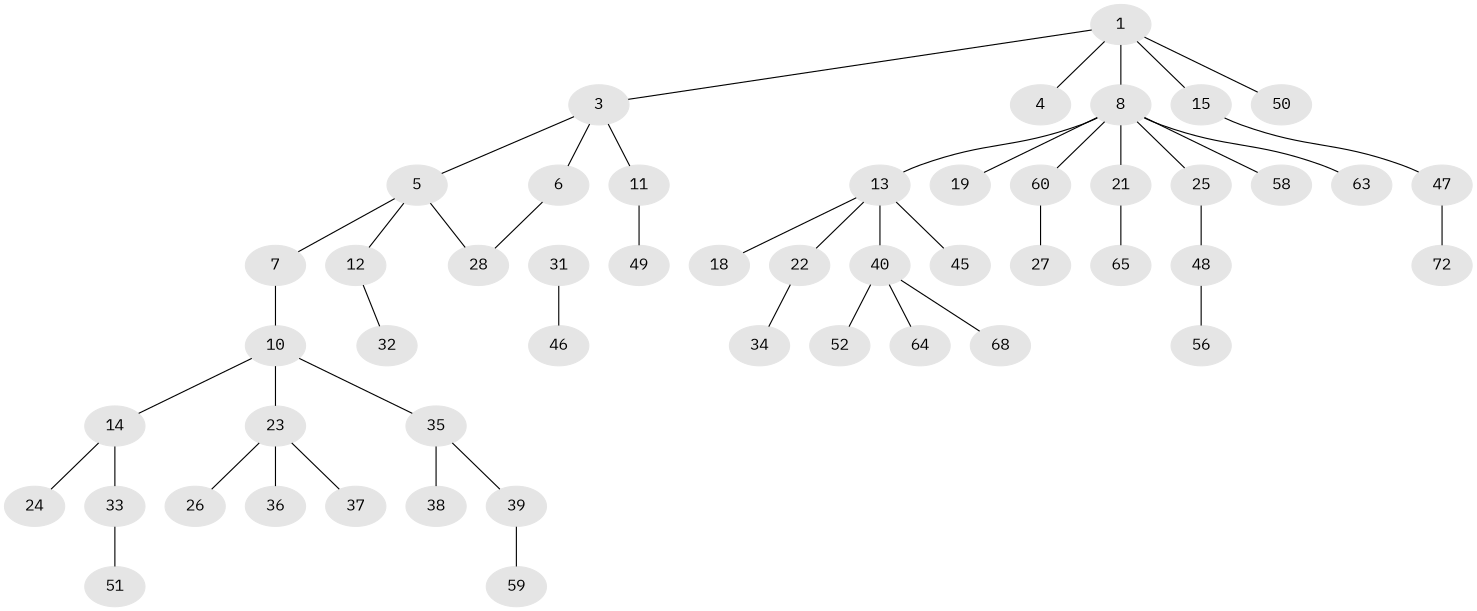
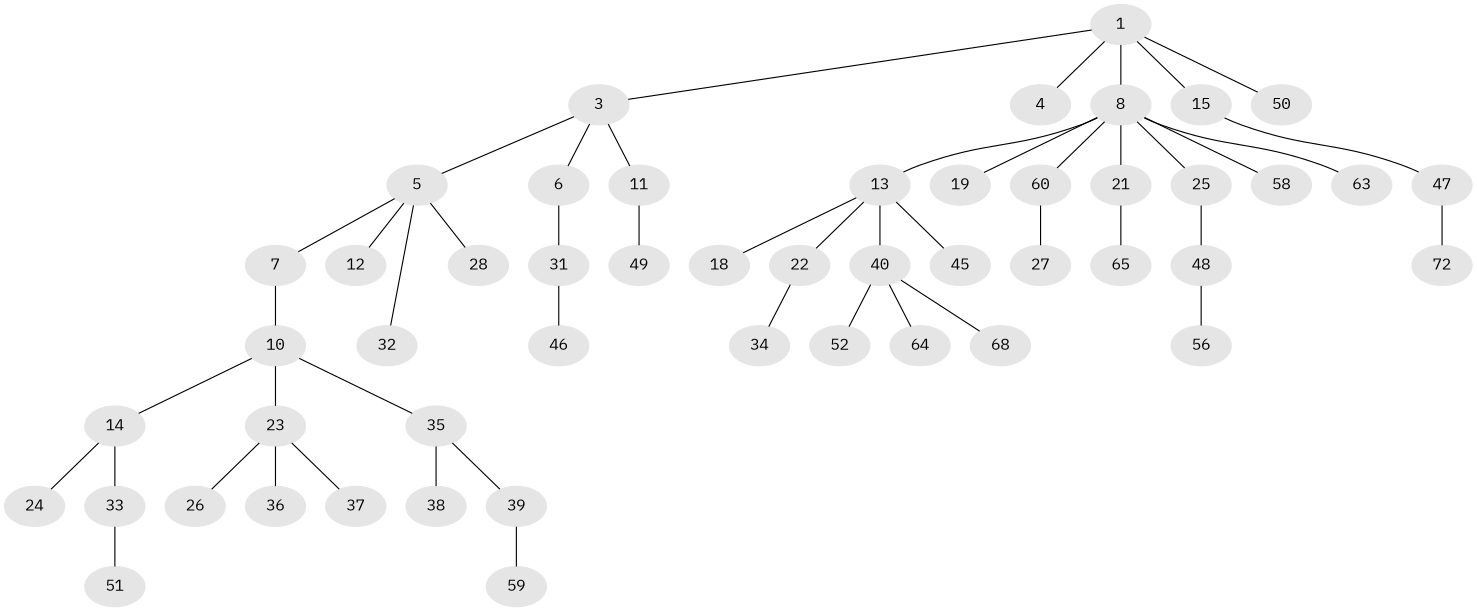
edge "6" -- "28": now "6" -- "31"
edge "12" -- "32": now "5" -- "32"
